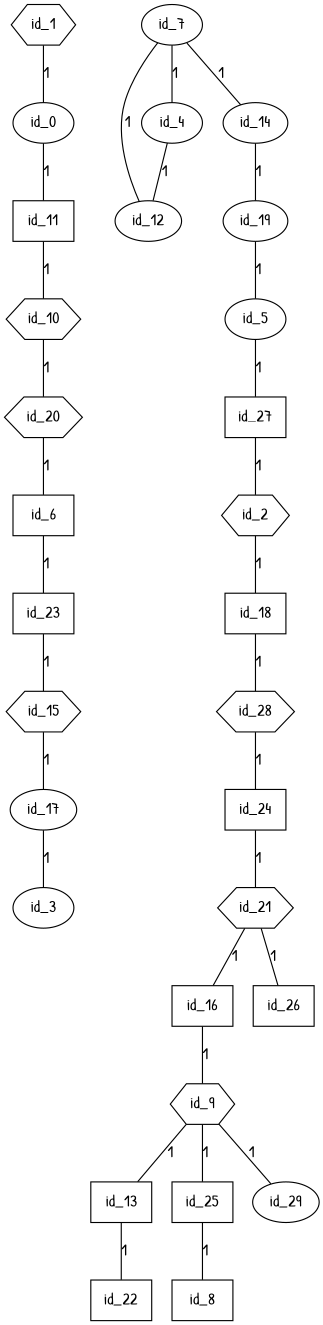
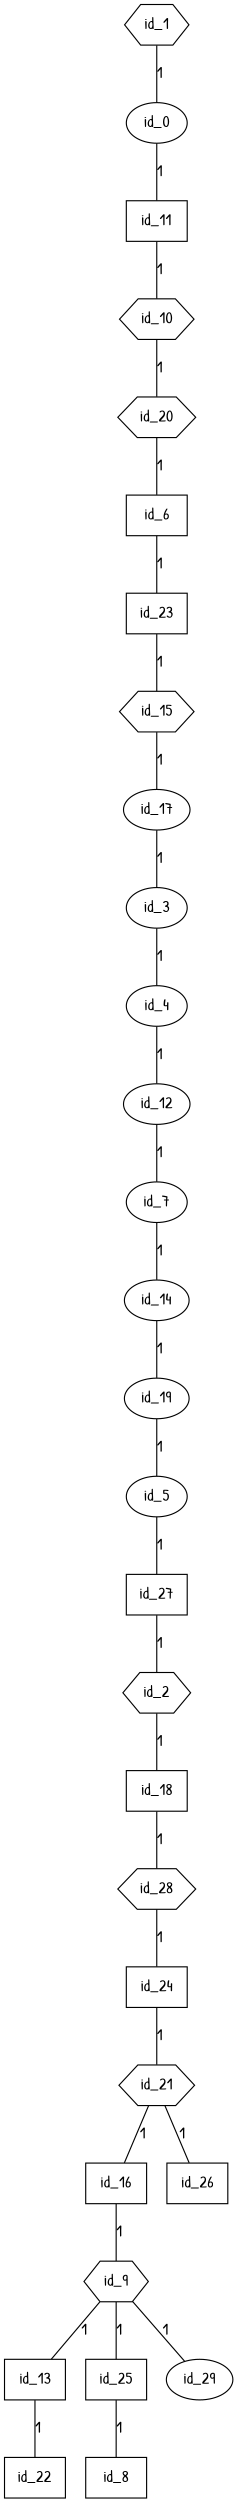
edge "id_7" -- "id_4": now "id_3" -- "id_4"
